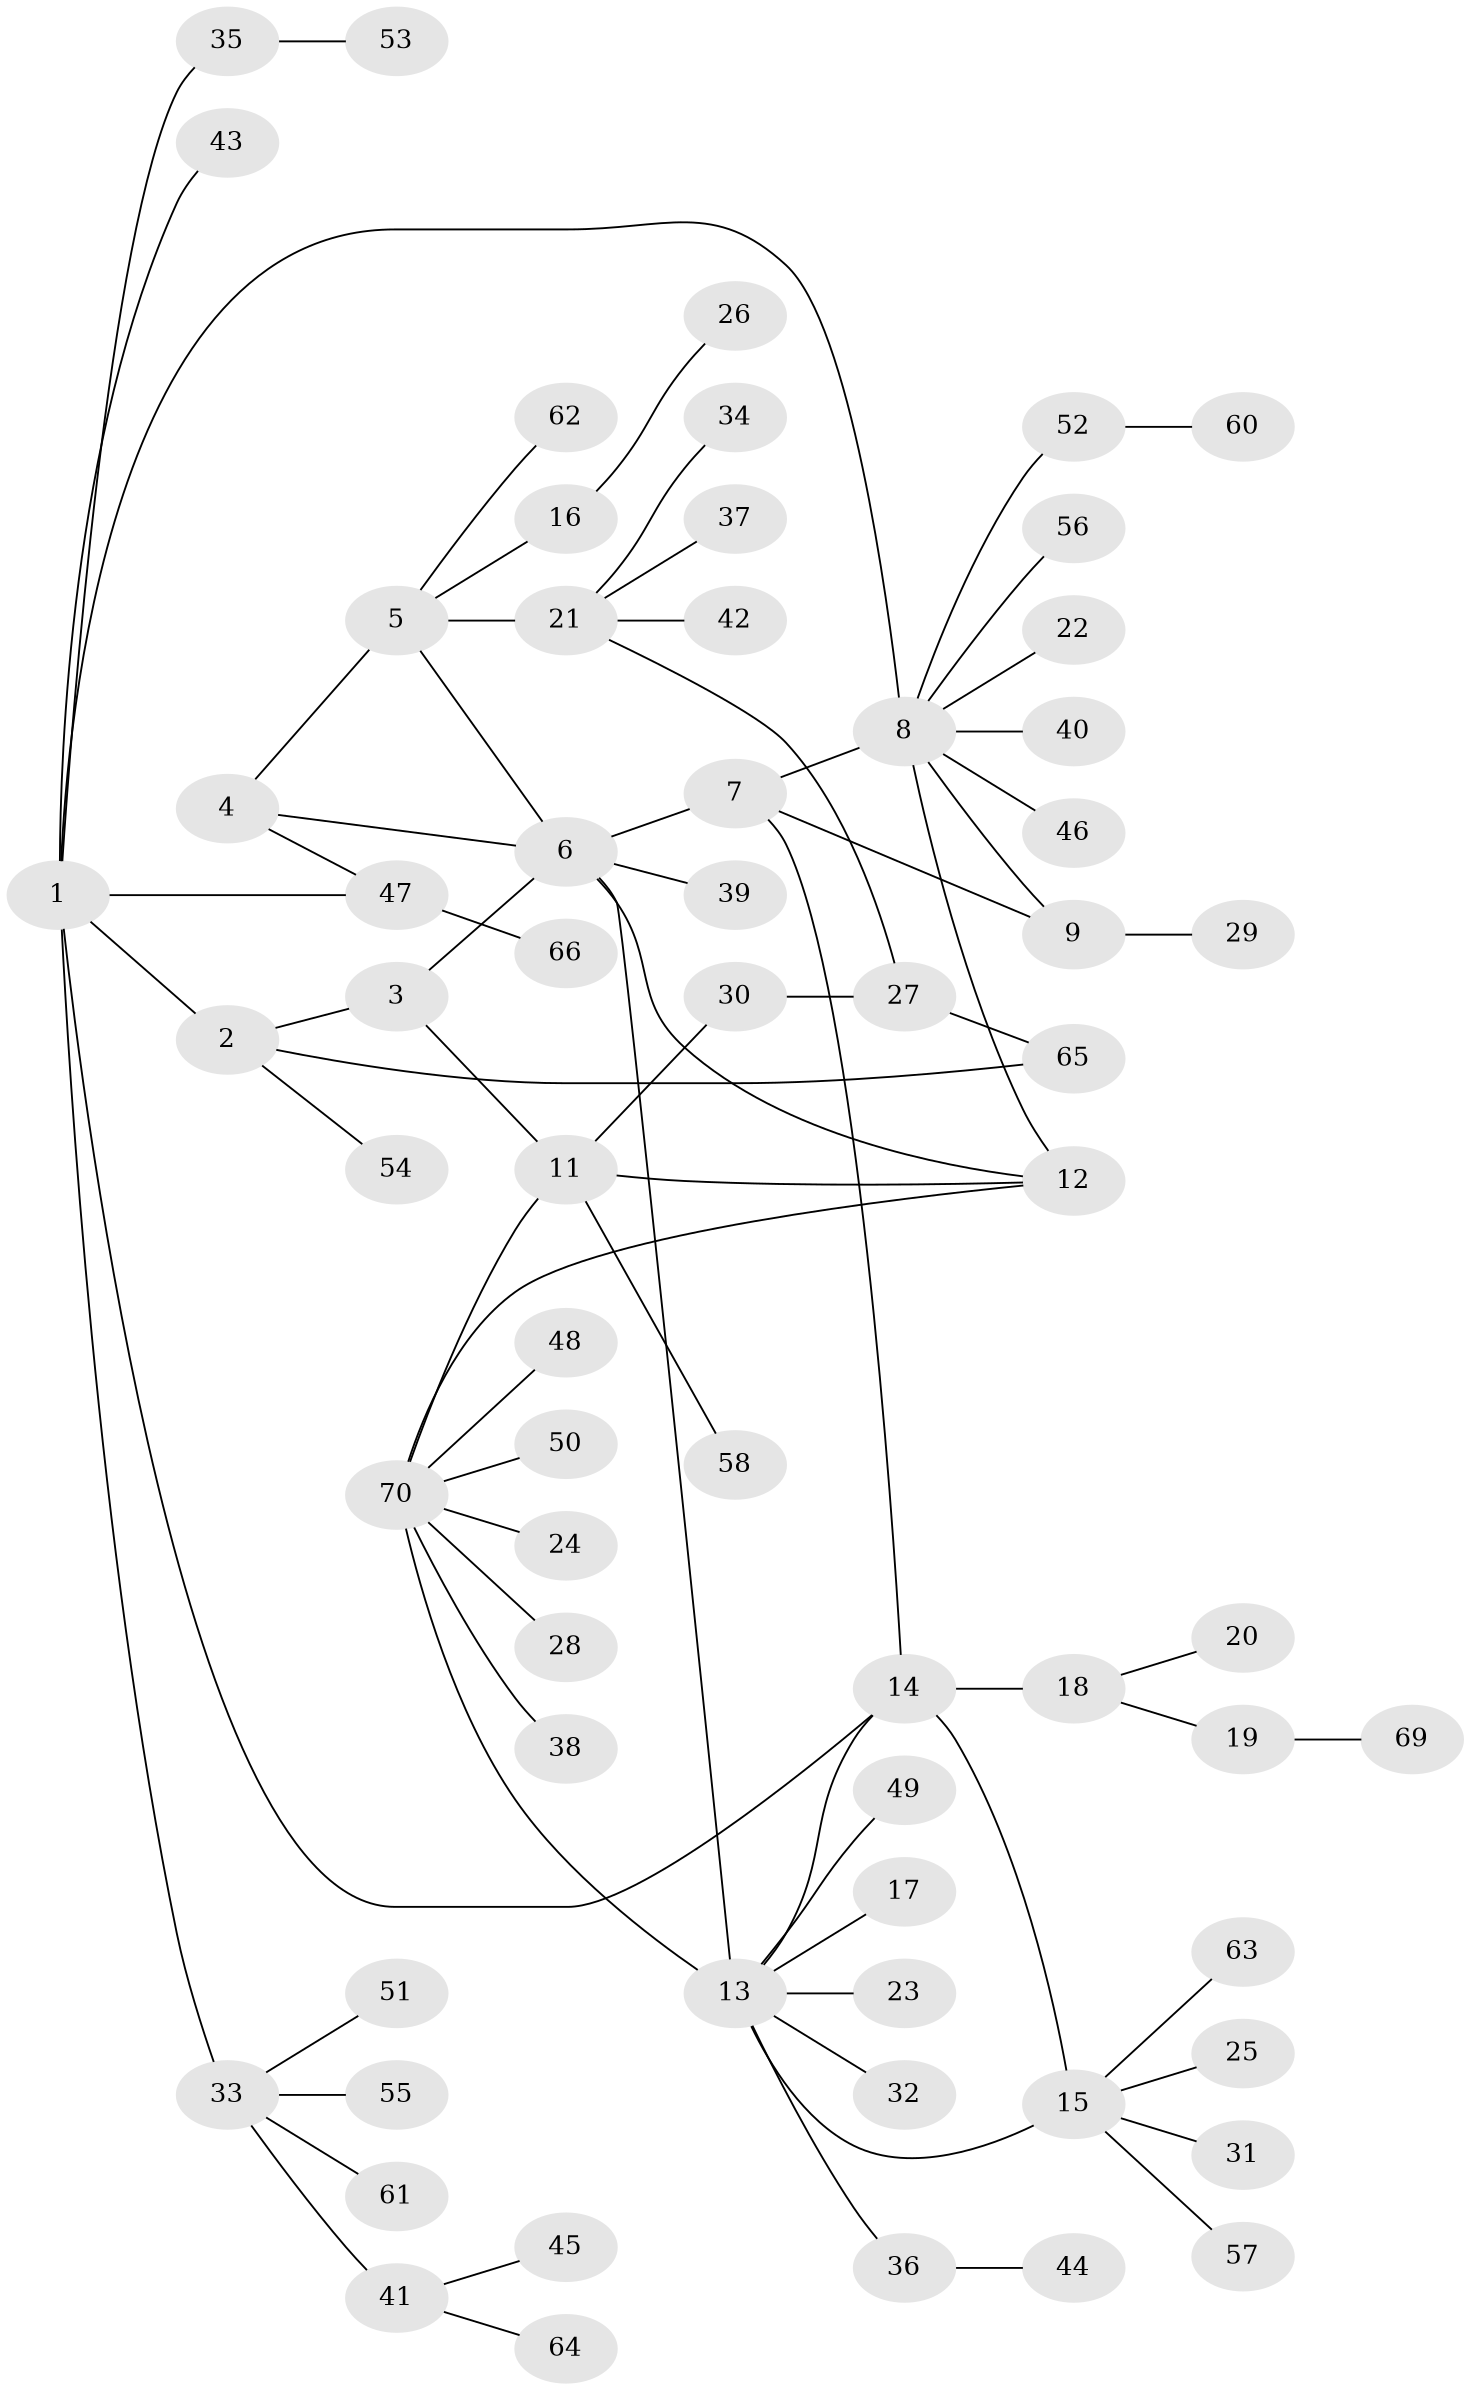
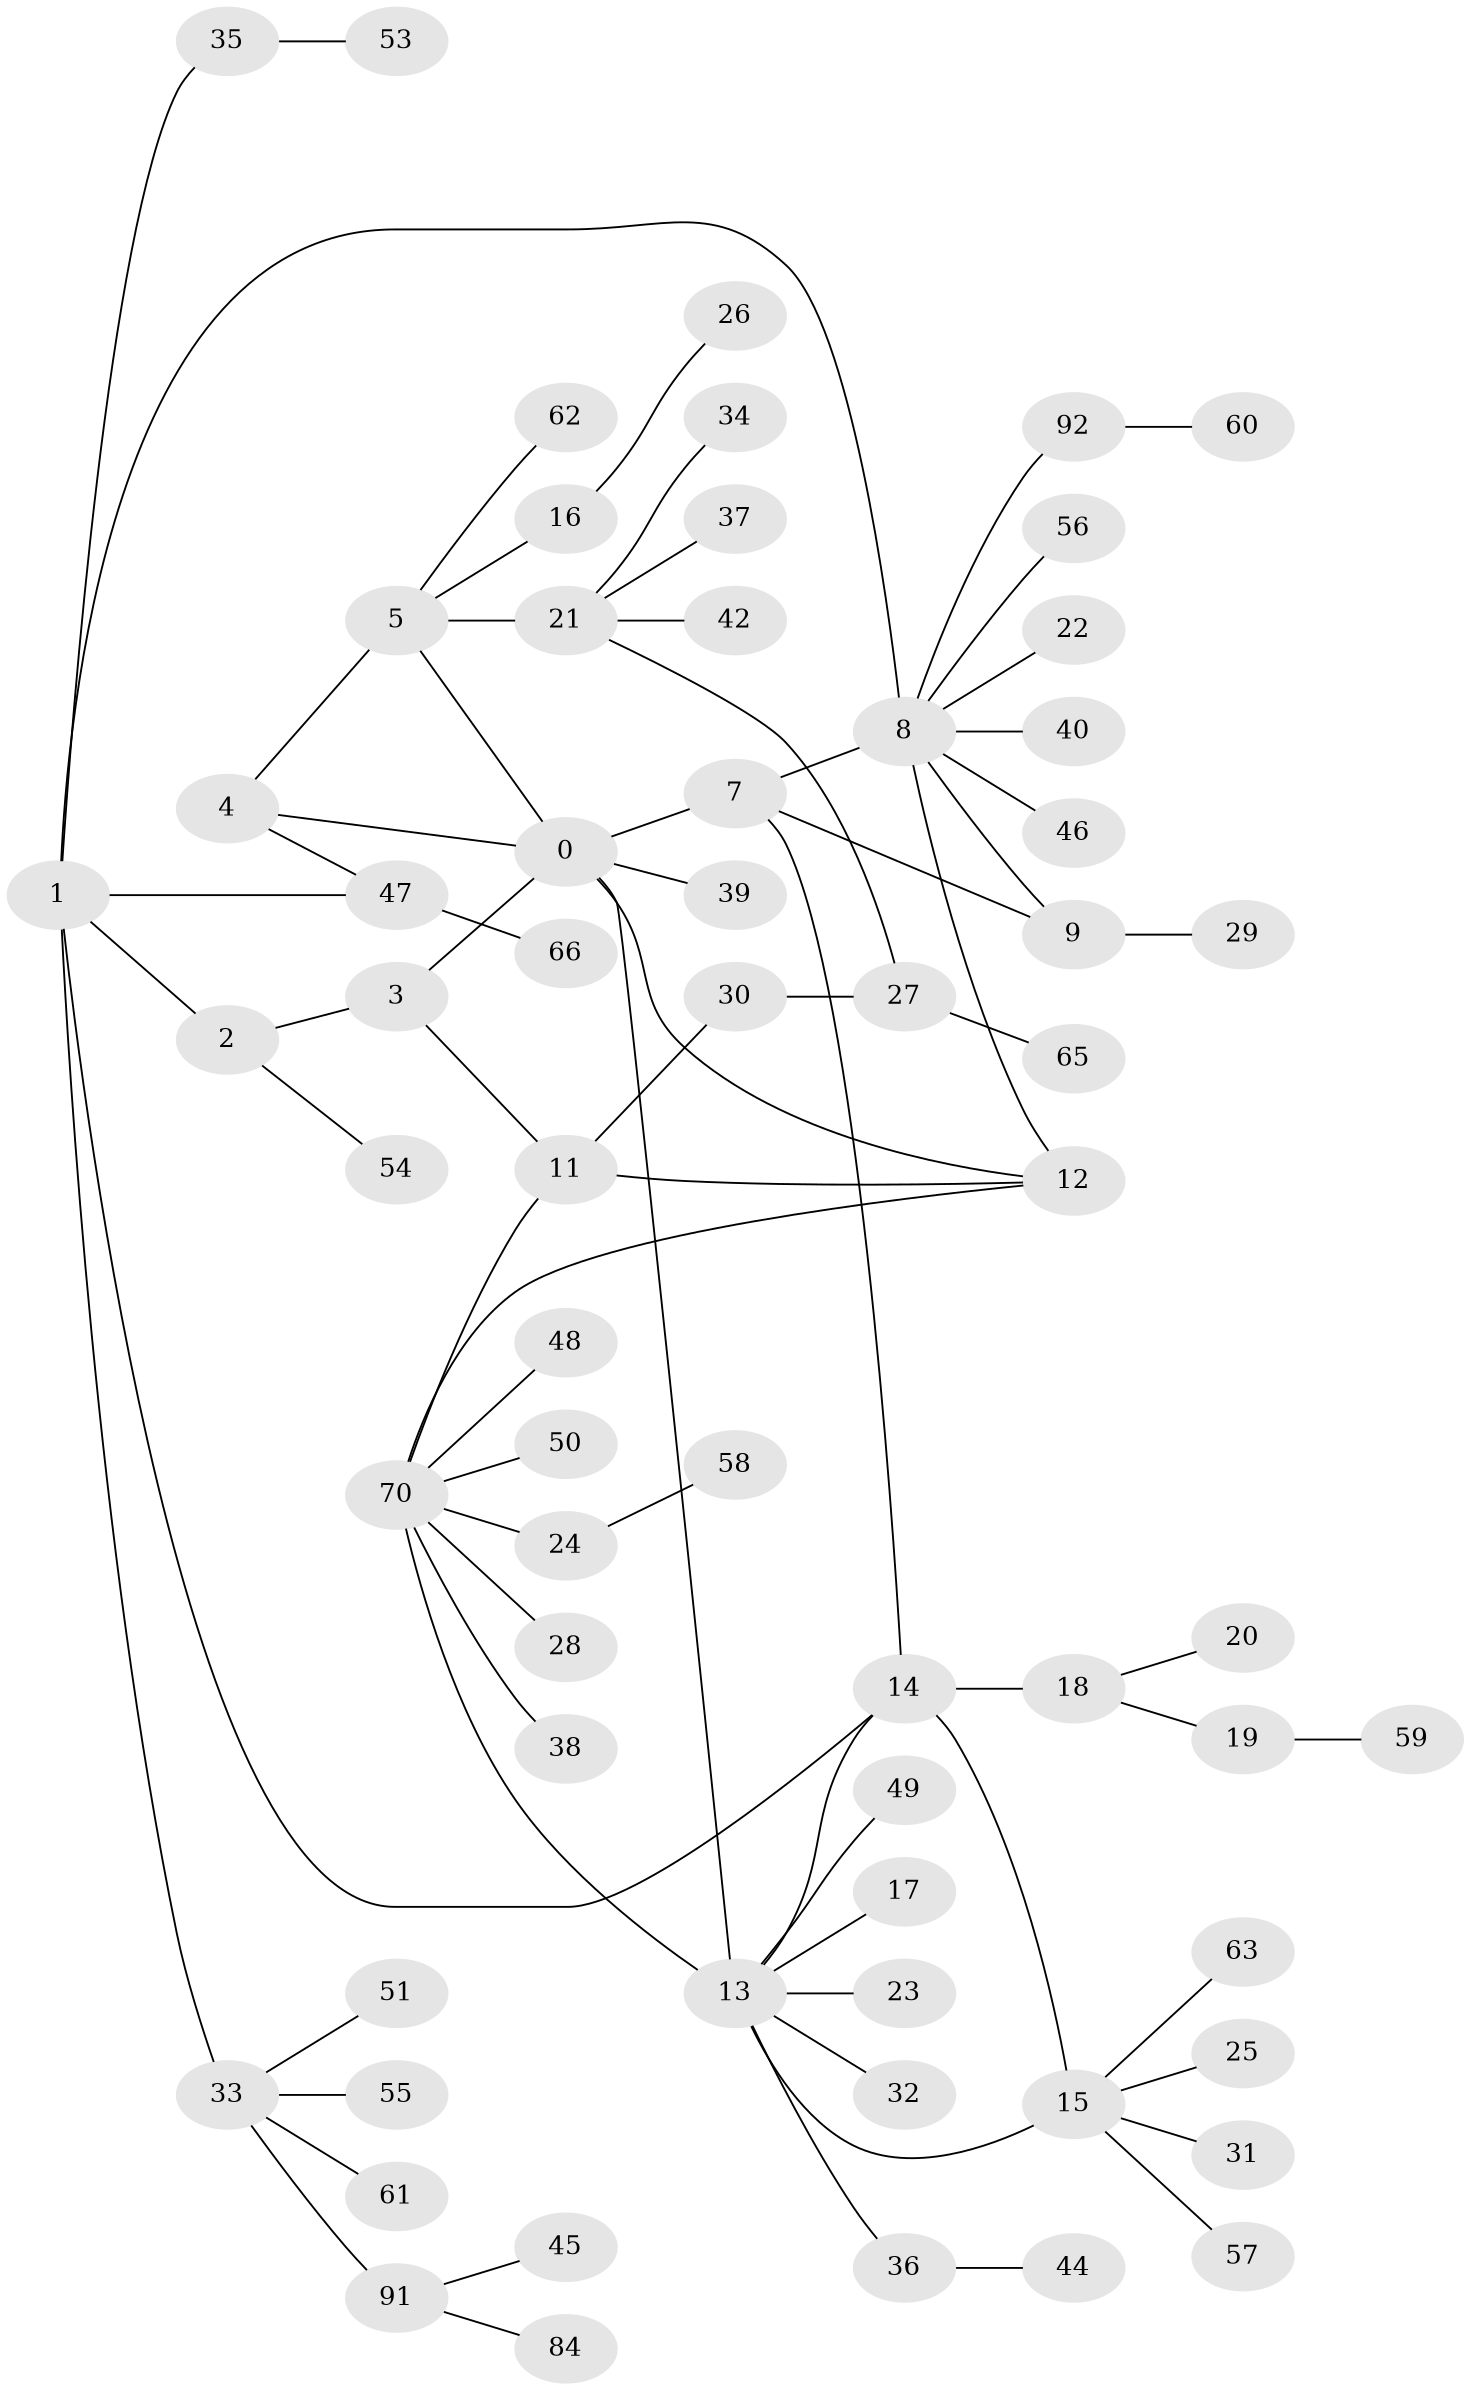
node "43": removed
node "52": label "52" -> "92"
node "6": label "6" -> "0"
edge "2" -- "65": removed
edge "11" -- "58": now "24" -- "58"
node "69": label "69" -> "59"
node "41": label "41" -> "91"
node "64": label "64" -> "84"
